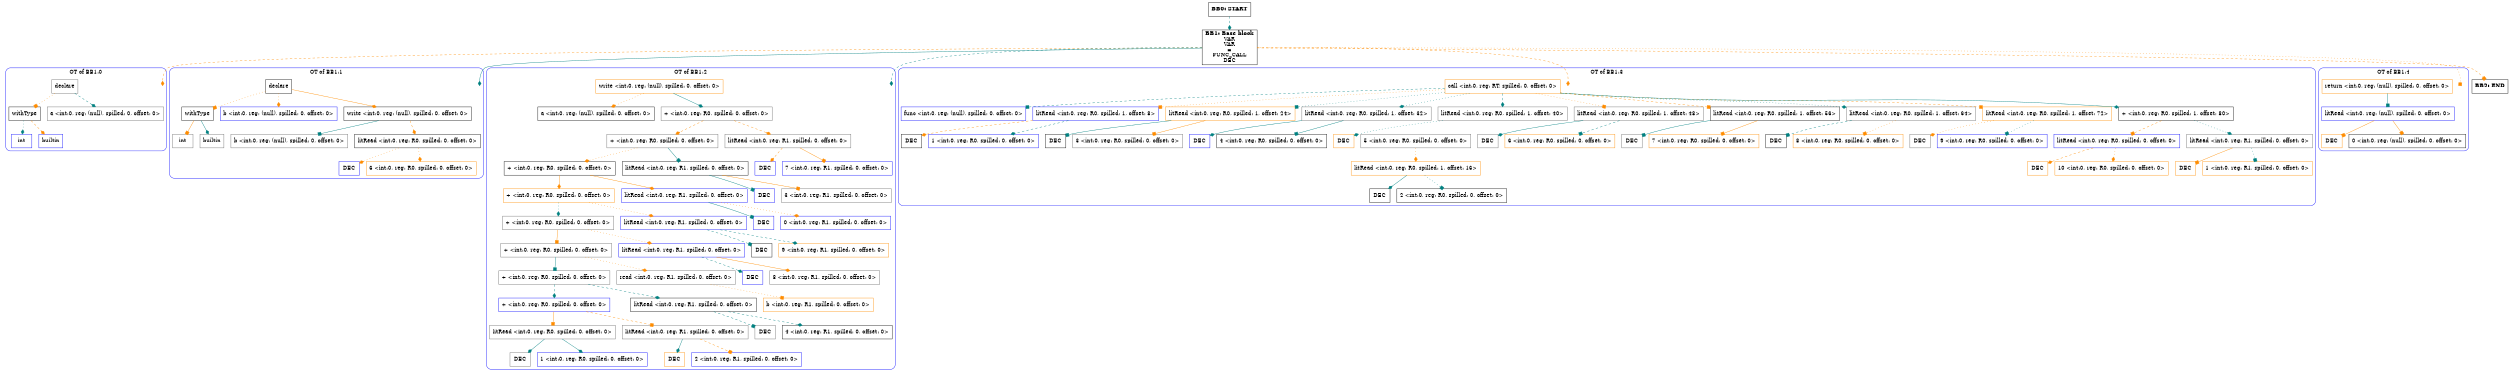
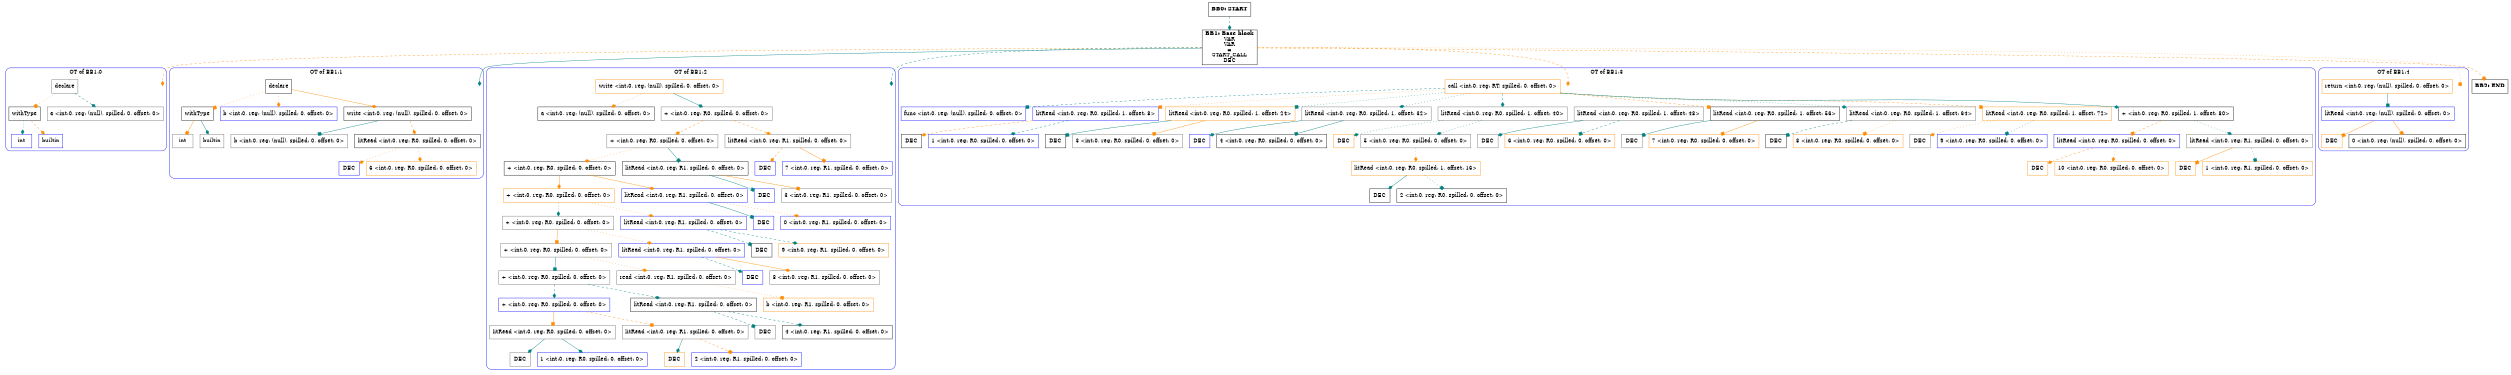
node "BB1: Base block": text "FUNC_CALL" -> "START_CALL"
edge "call <int:0, reg: RT, spilled: 0, offset: 0>" -> "litRead <int:0, reg: R0, spilled: 1, offset: 48>": removed
edge "litRead <int:0, reg: R0, spilled: 1, offset: 40>" -> "5 <int:0, reg: R0, spilled: 0, offset: 0>": added
